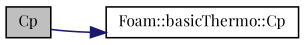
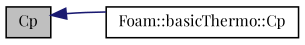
edge "Cp" -> "Foam::basicThermo::Cp": reversed
